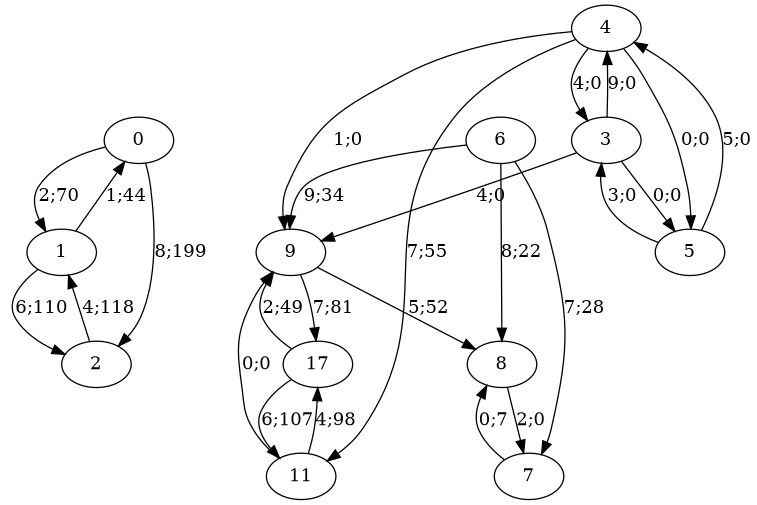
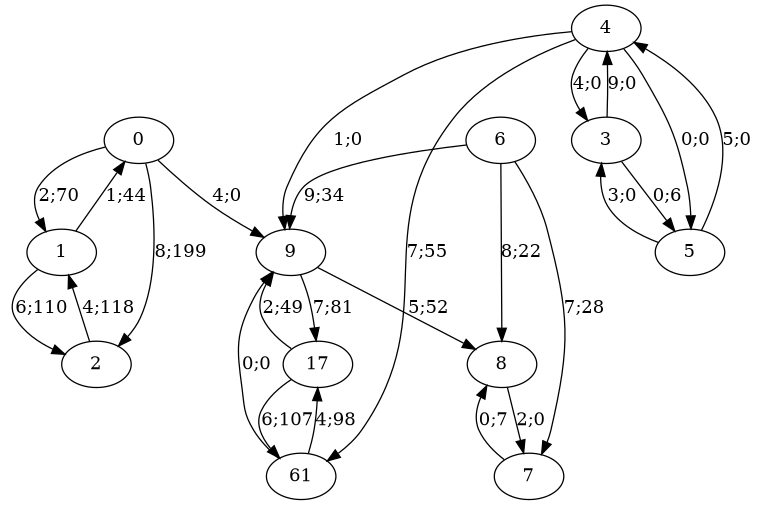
edge "3" -> "9": now "0" -> "9"
edge "3" -> "5": label "0;0" -> "0;6"
node "11": label "11" -> "61"
